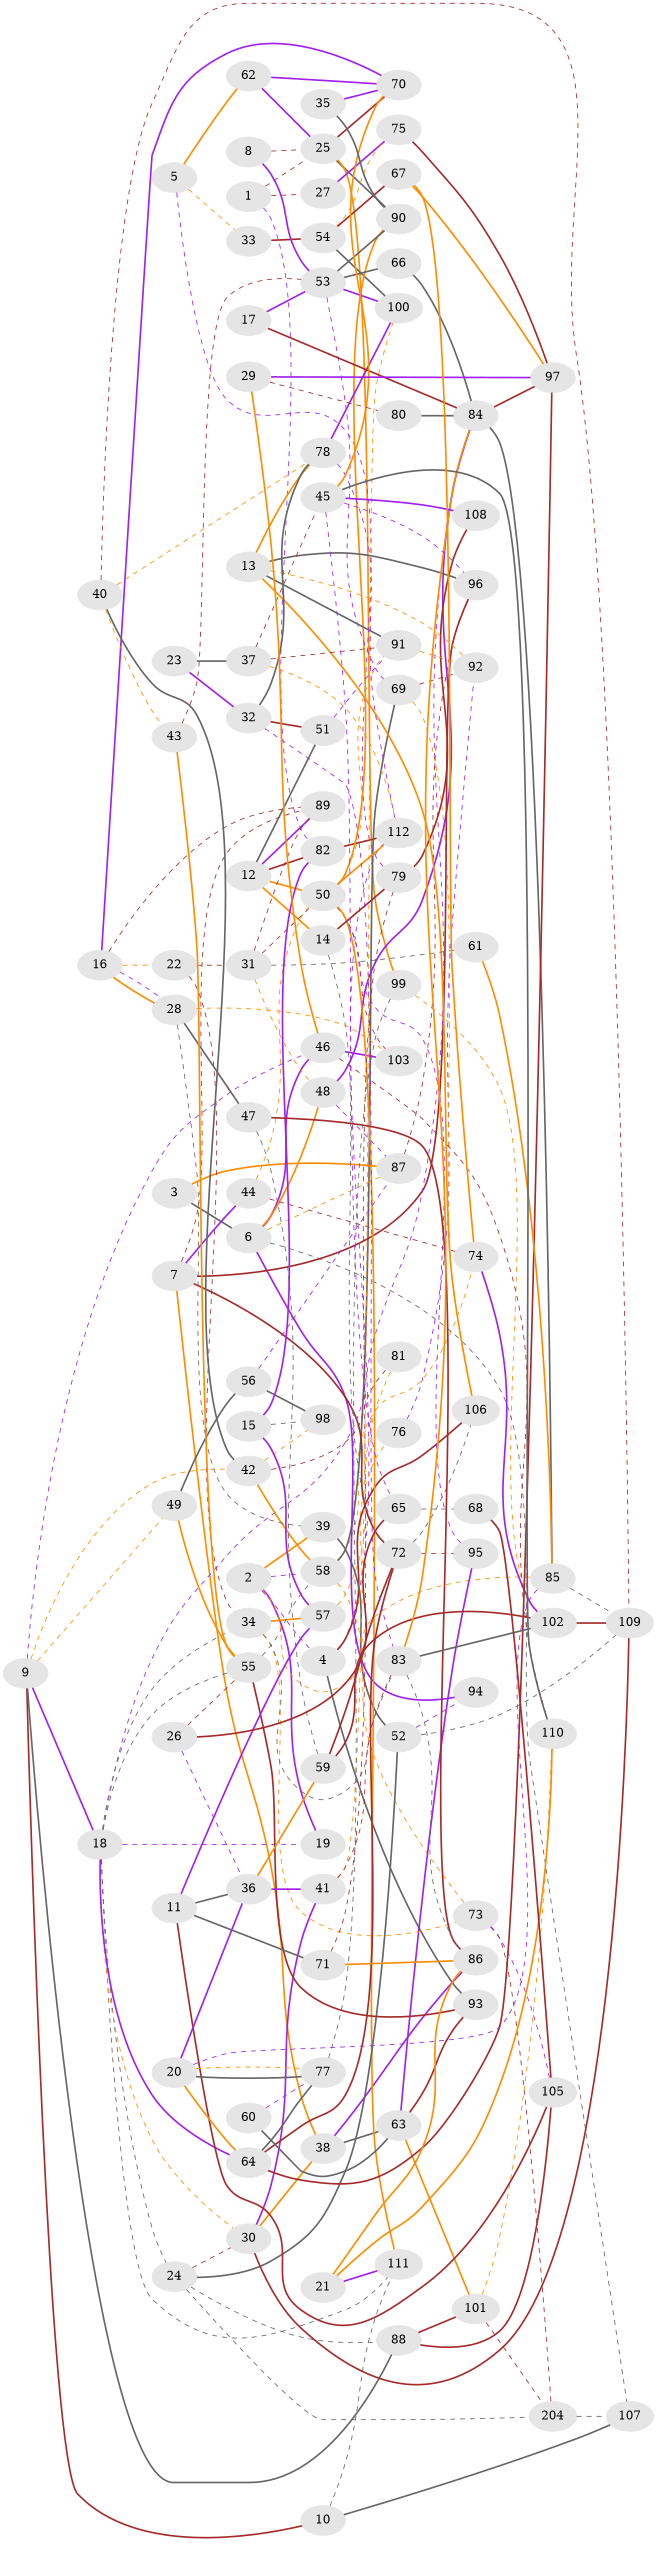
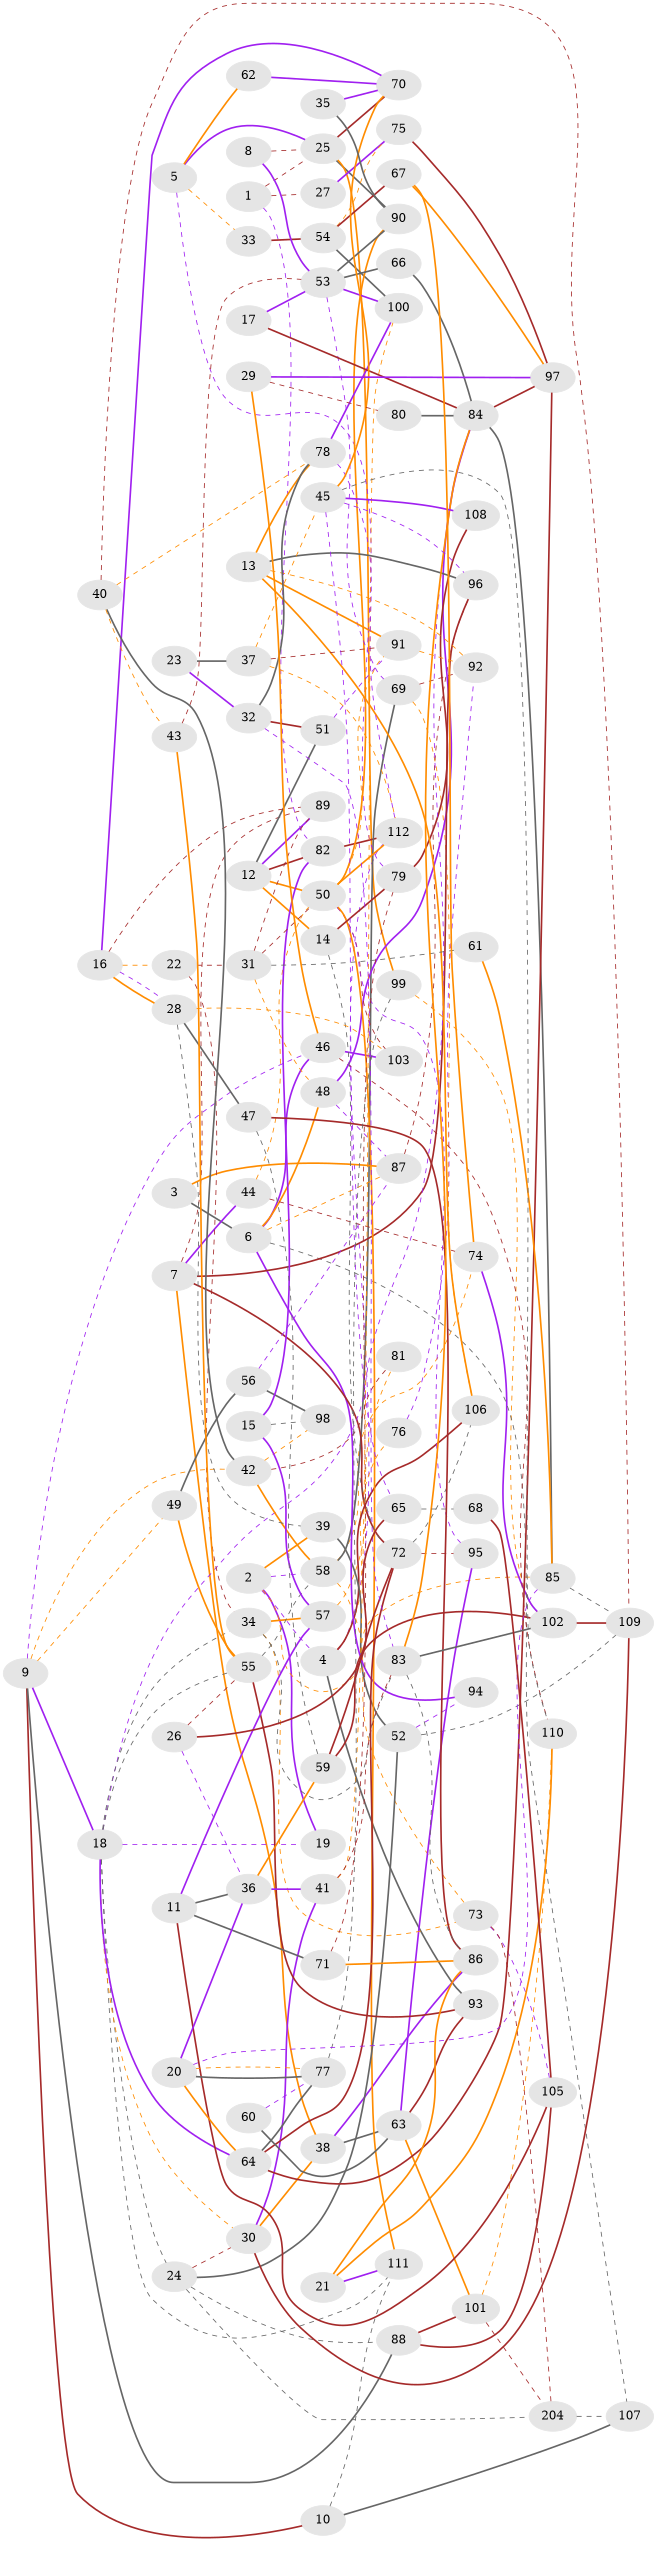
edge "62" -- "25": now "5" -- "25"
edge "45" -- "37": color brown -> darkorange
edge "13" -- "91": color gray40 -> darkorange
edge "45" -- "110": style bold -> dashed
